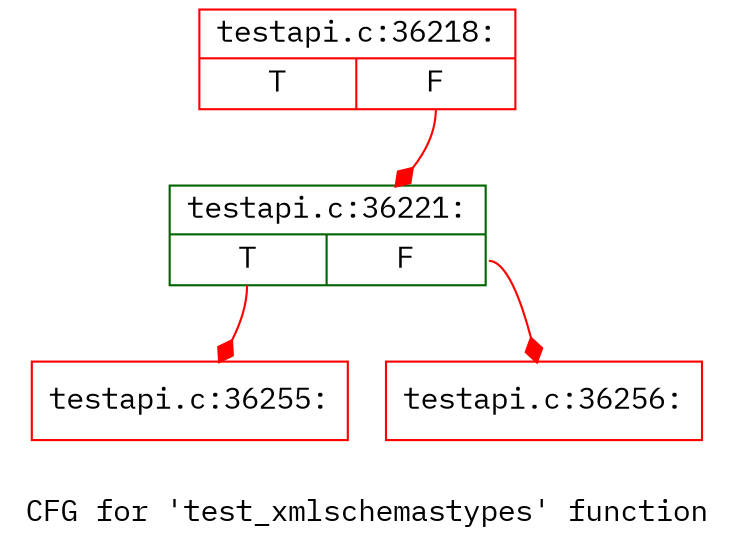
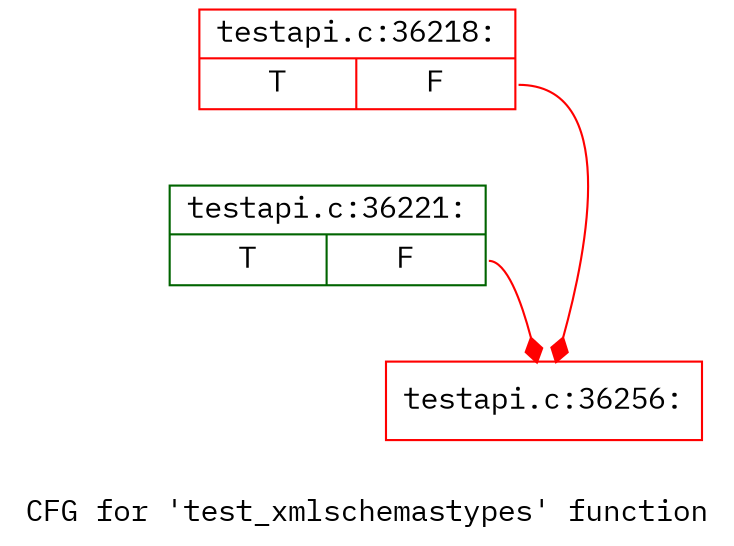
edge "testapi.c:36218:" -> "testapi.c:36221:": now "testapi.c:36218:" -> "testapi.c:36256:"
node "testapi.c:36255:": removed
